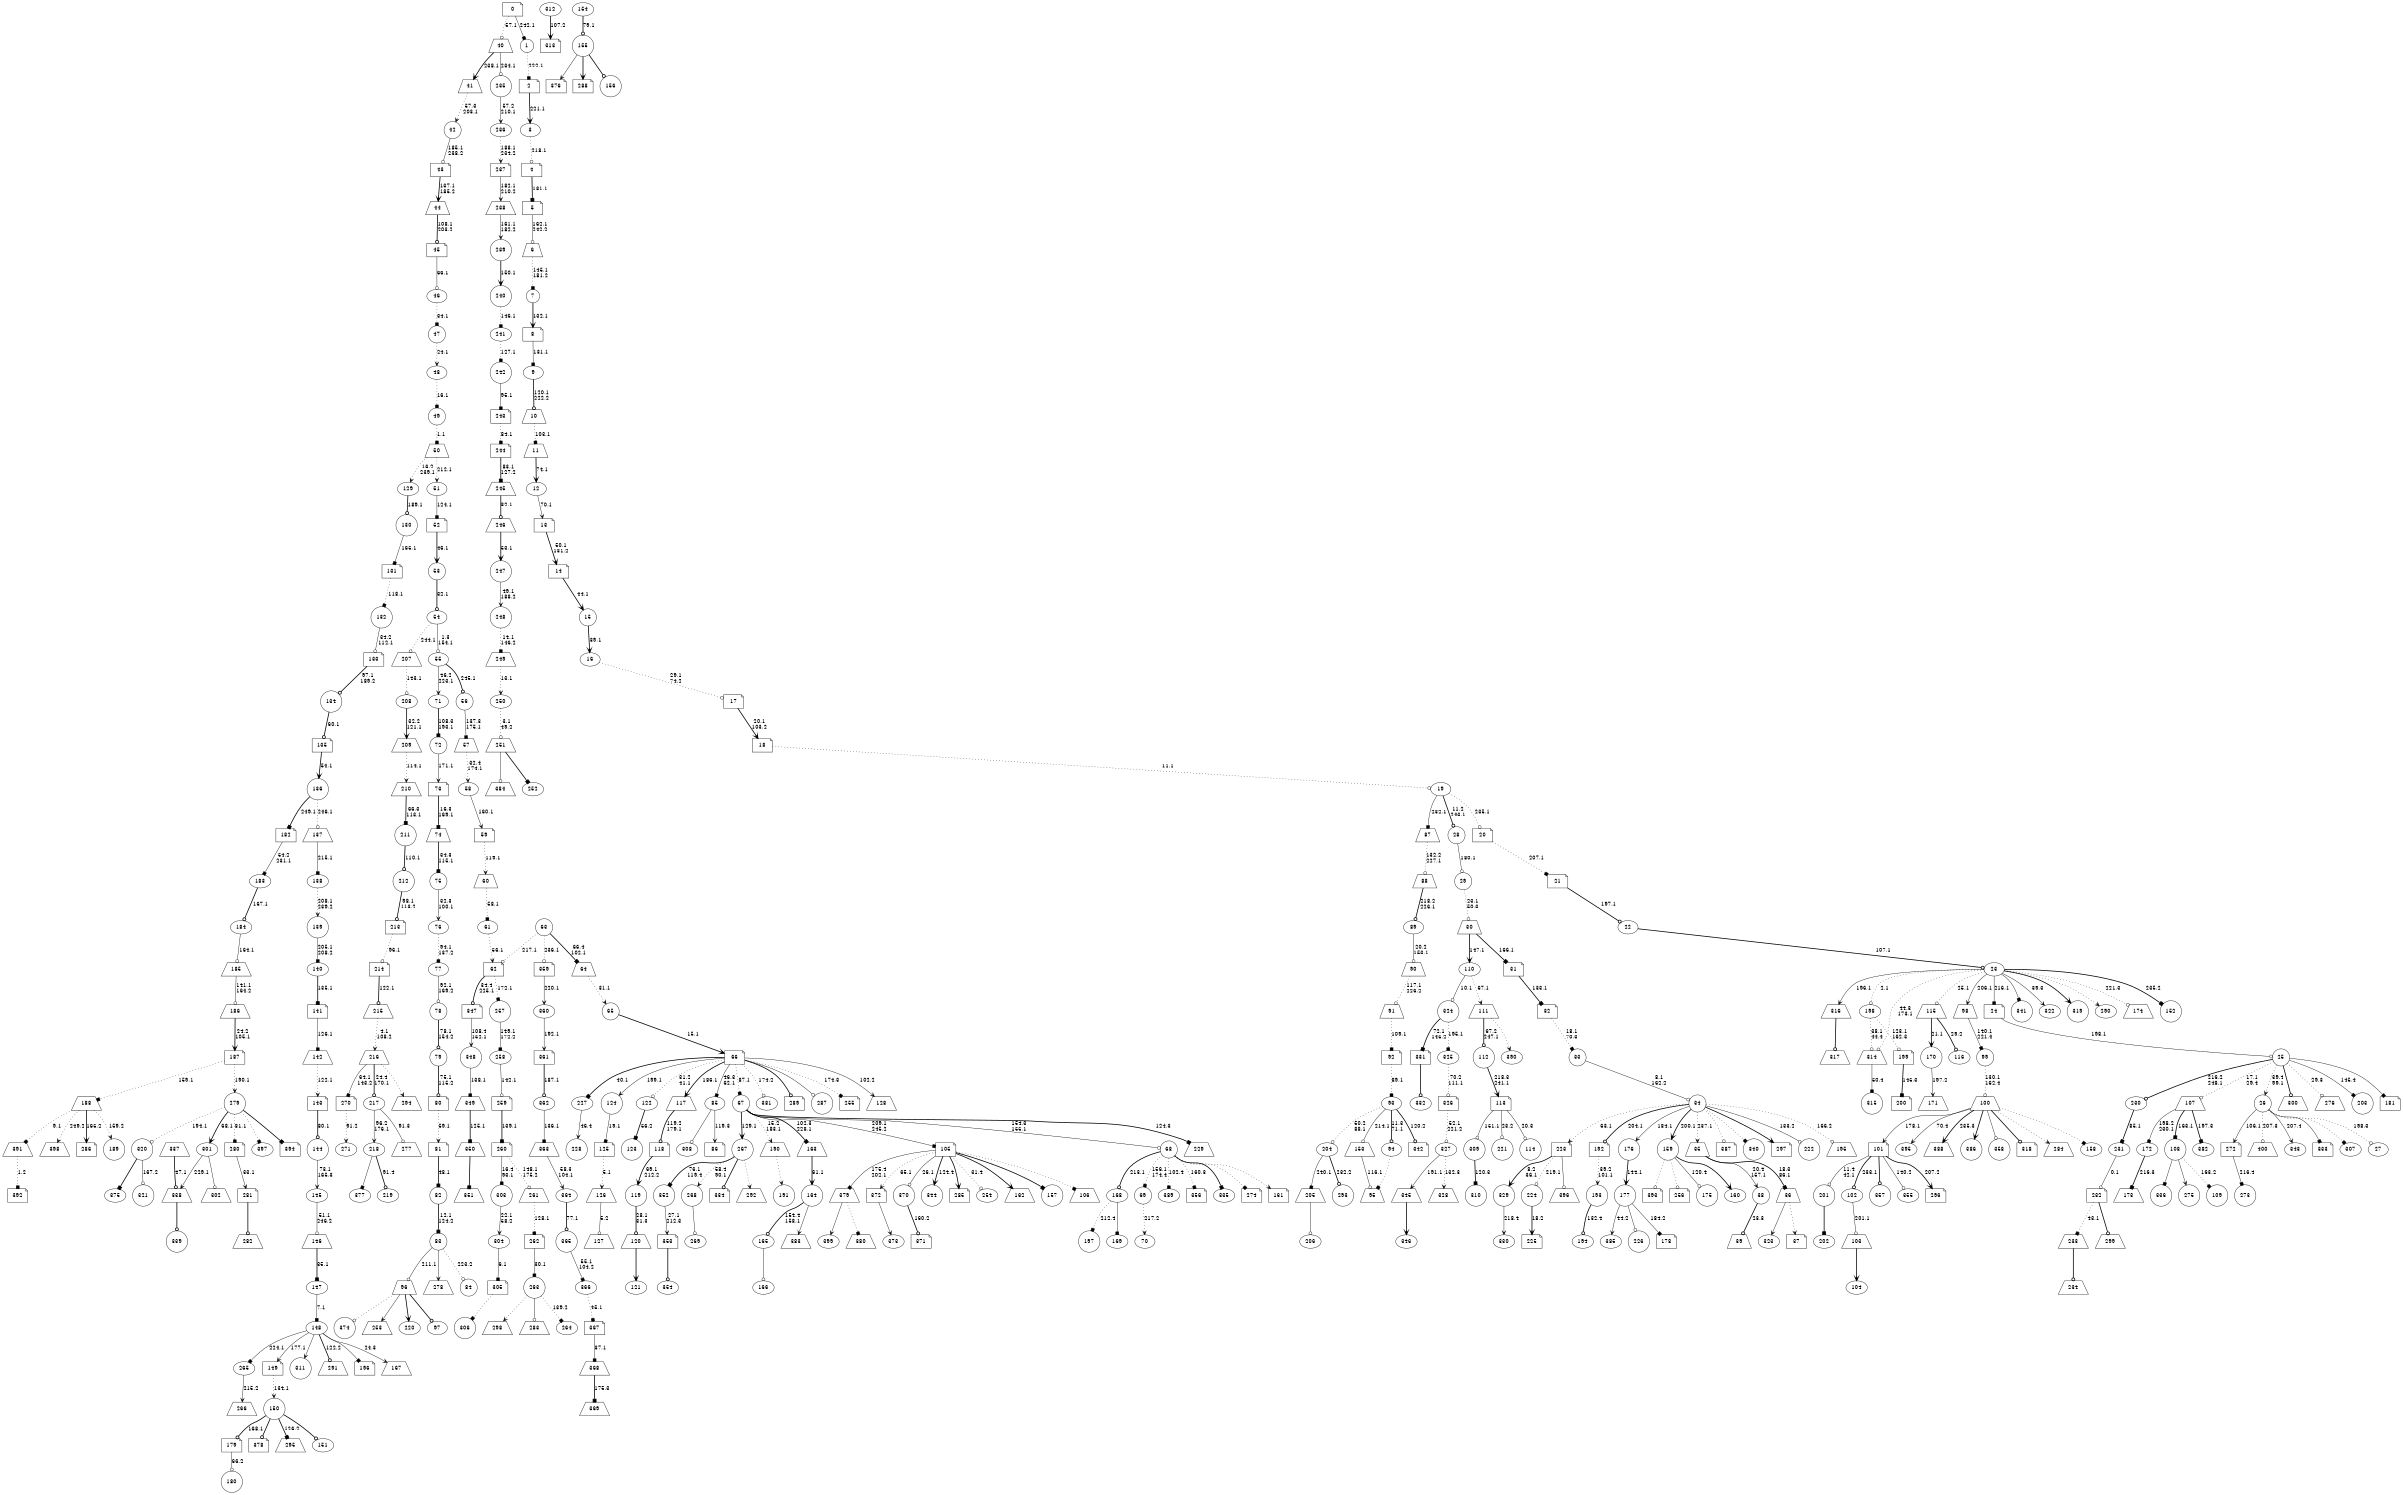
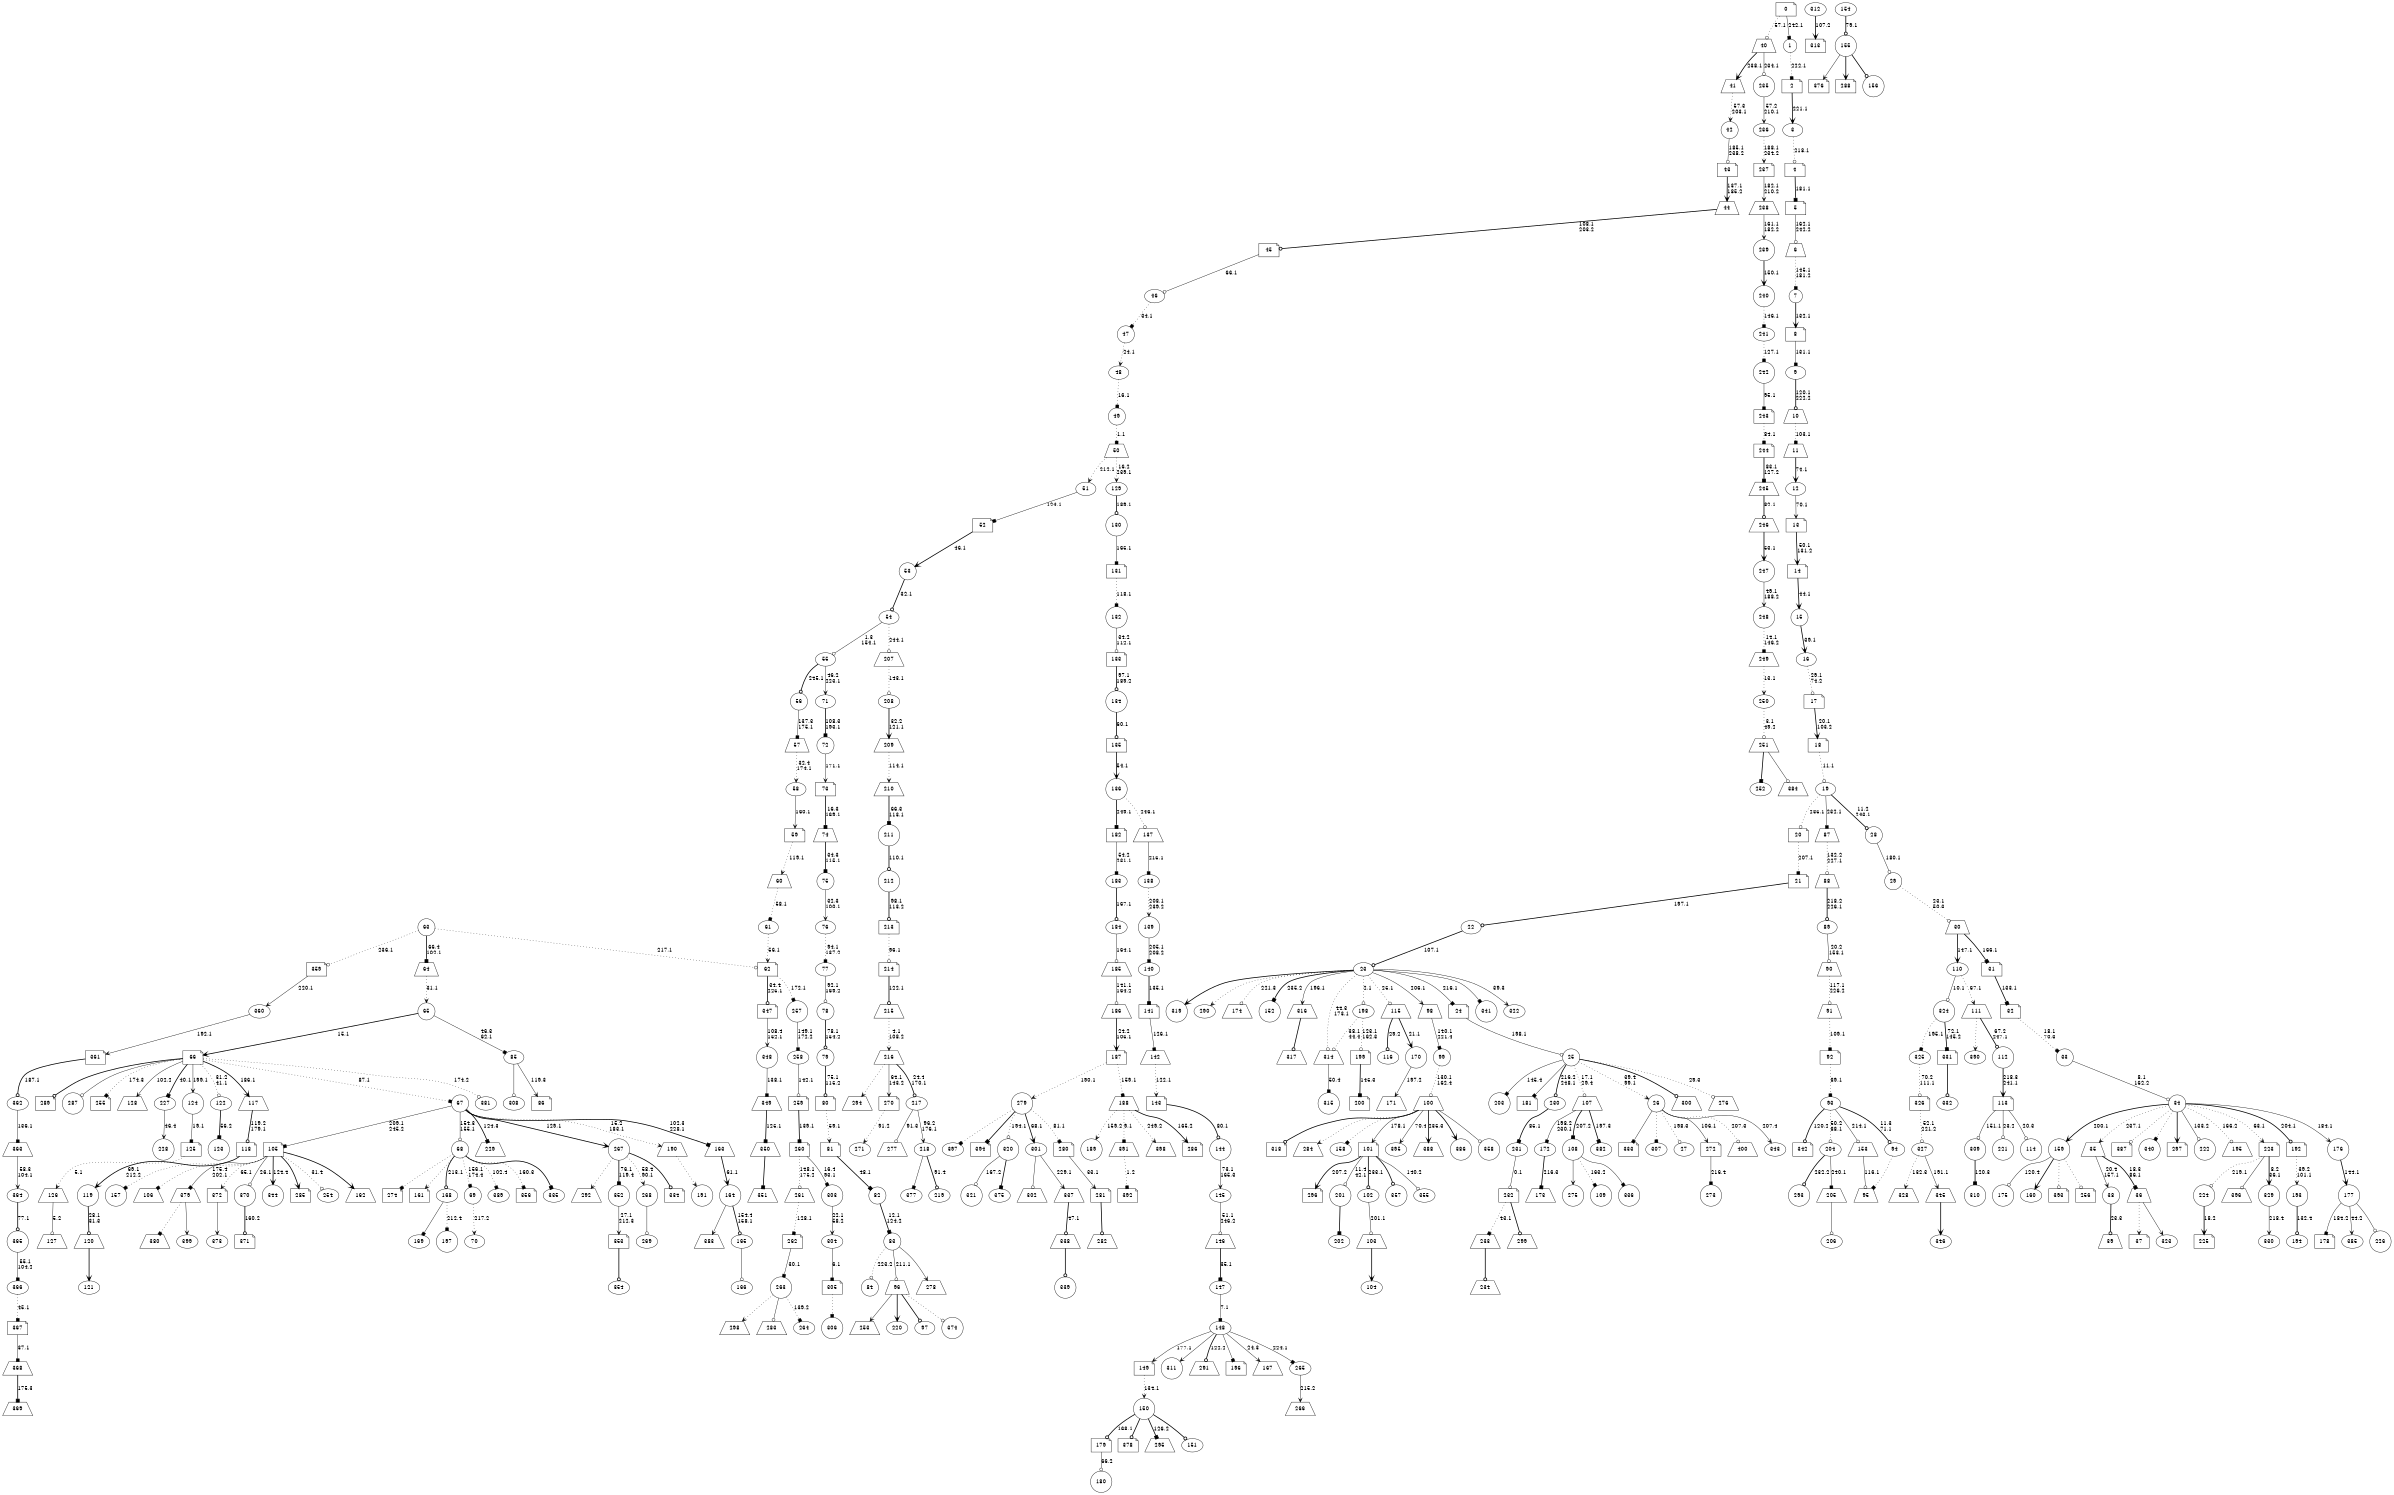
edge "216" -> "270": arrowhead box -> vee
edge "66" -> "85": now "65" -> "85"
edge "107" -> "108": label "163,1" -> "207,2"
edge "105" -> "157": style bold -> dotted
edge "301" -> "338": now "301" -> "337"
